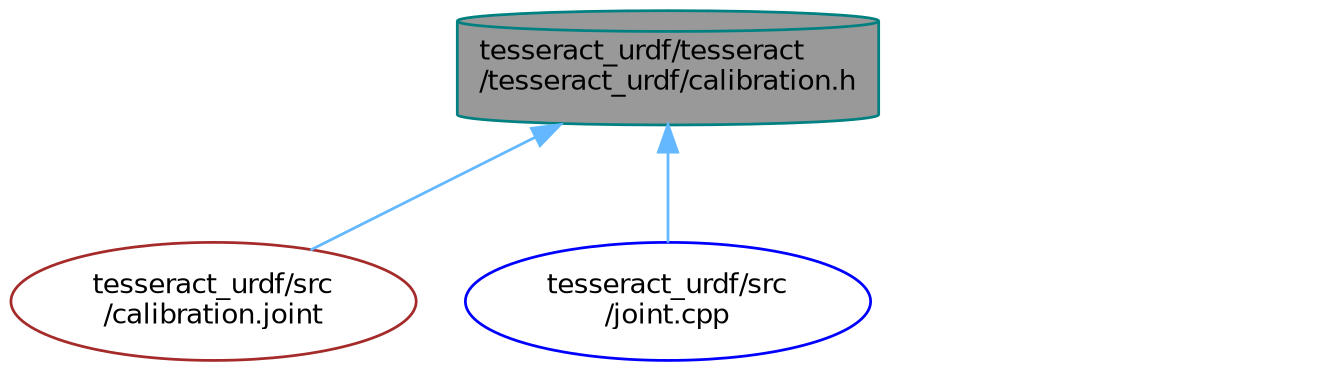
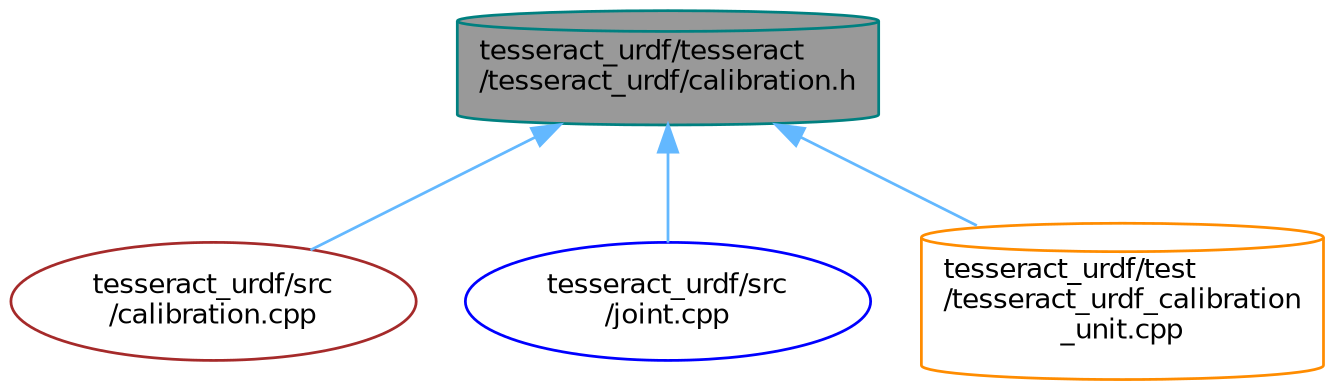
node "tesseract_urdf/src /calibration.joint": label "tesseract_urdf/src /calibration.joint" -> "tesseract_urdf/src /calibration.cpp"
node "tesseract_urdf/test /tesseract_urdf_calibration _unit.cpp": added
